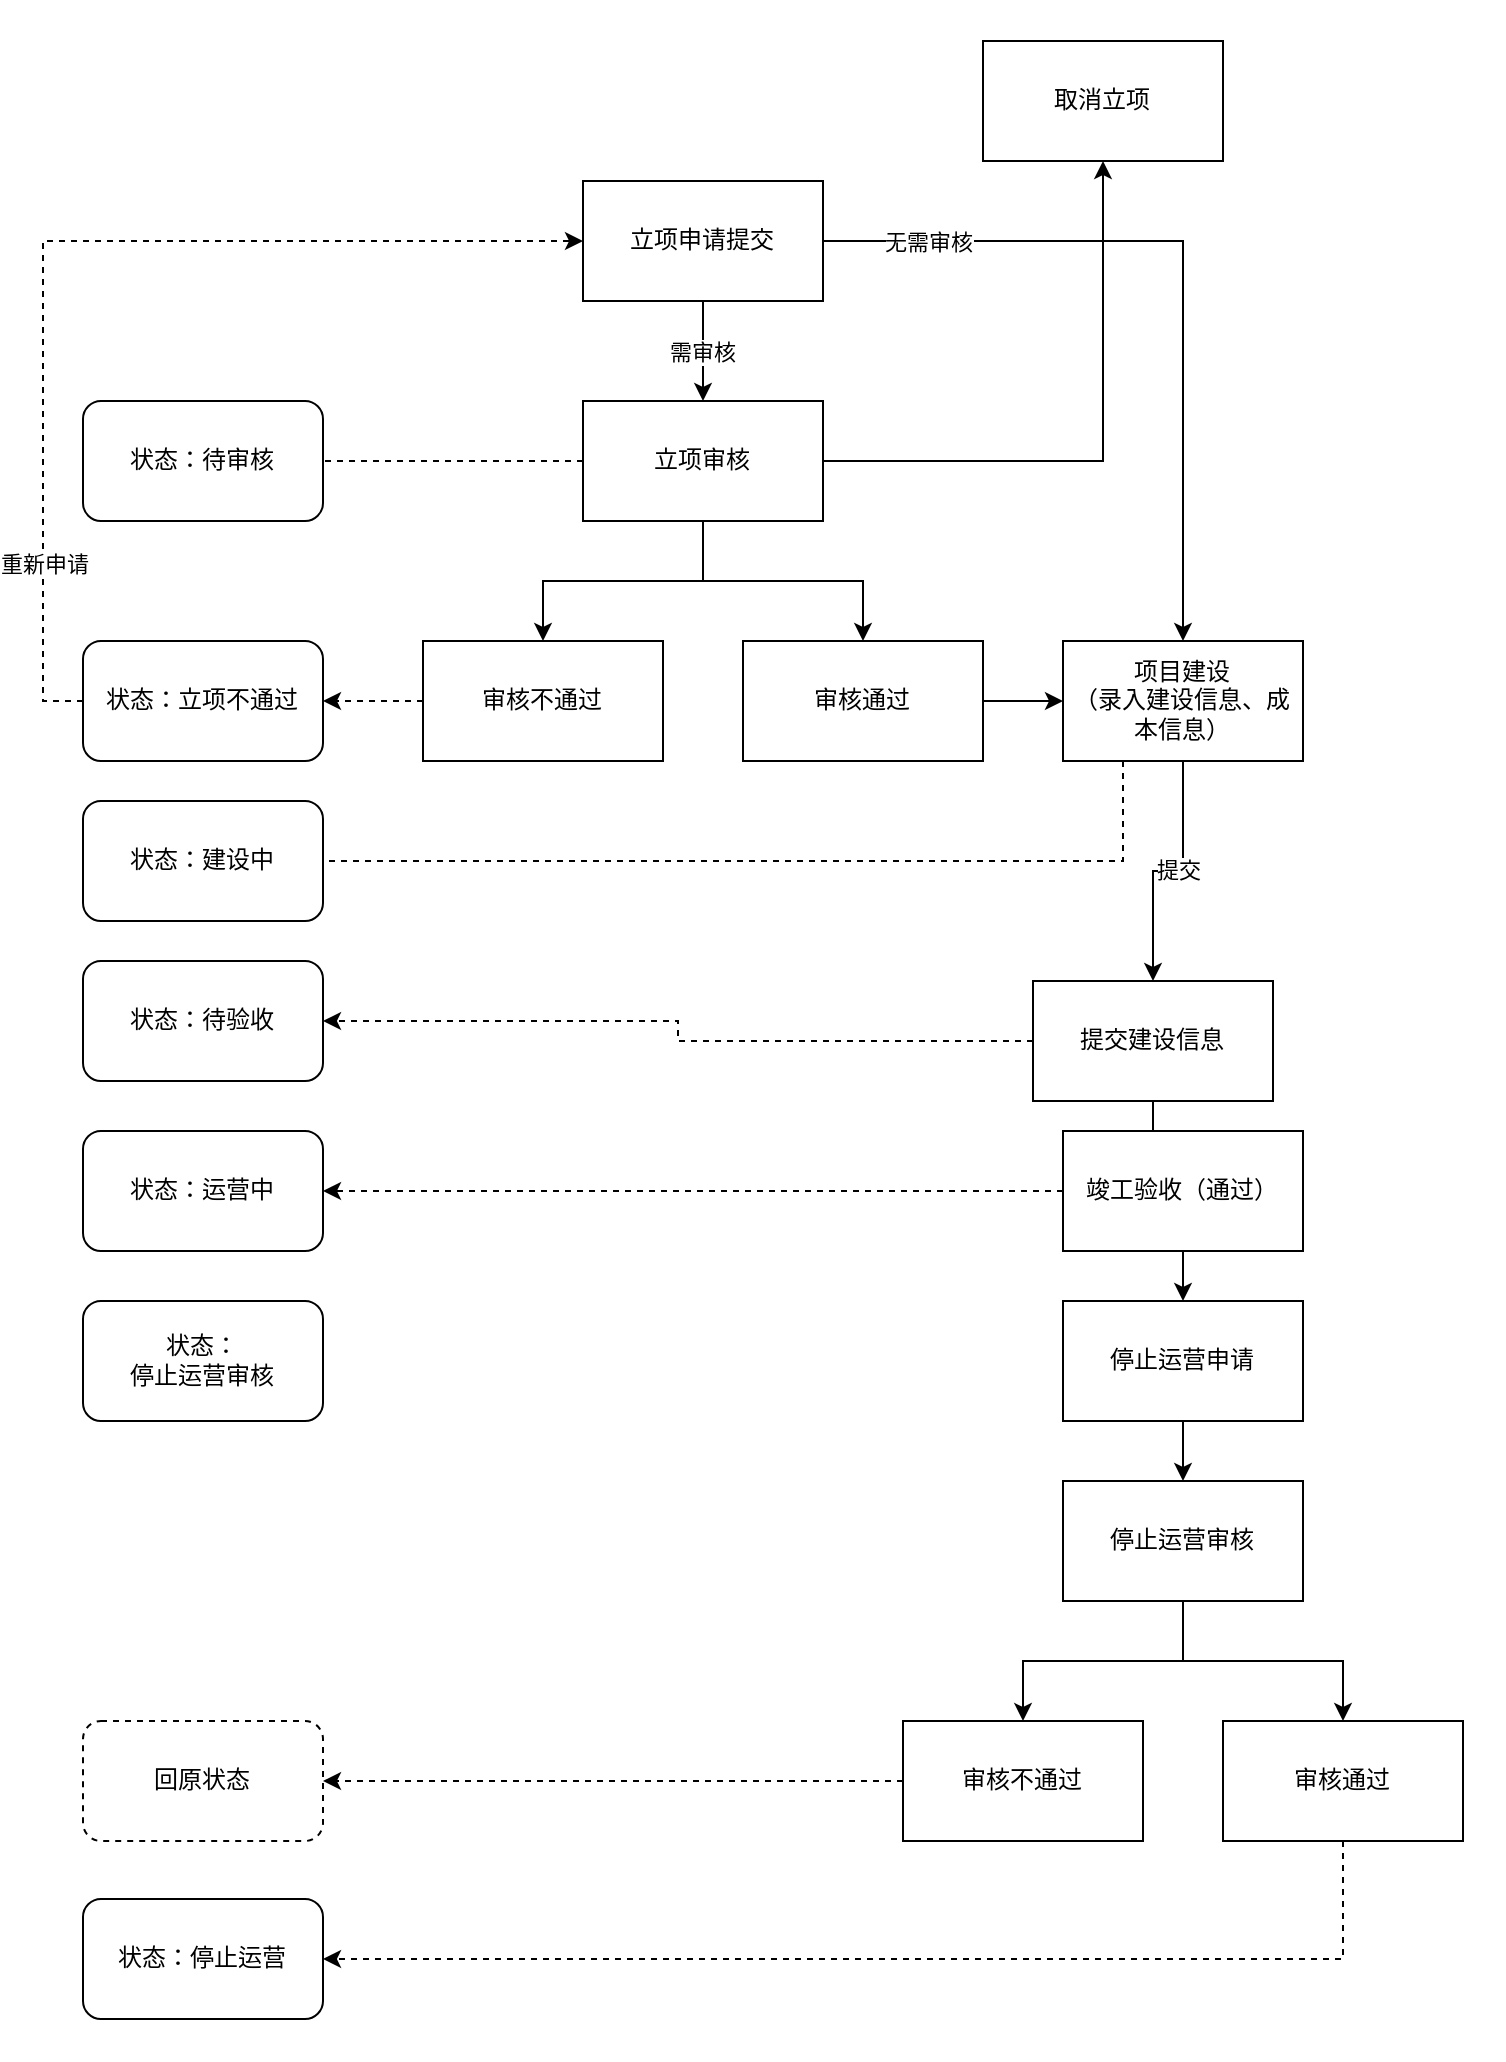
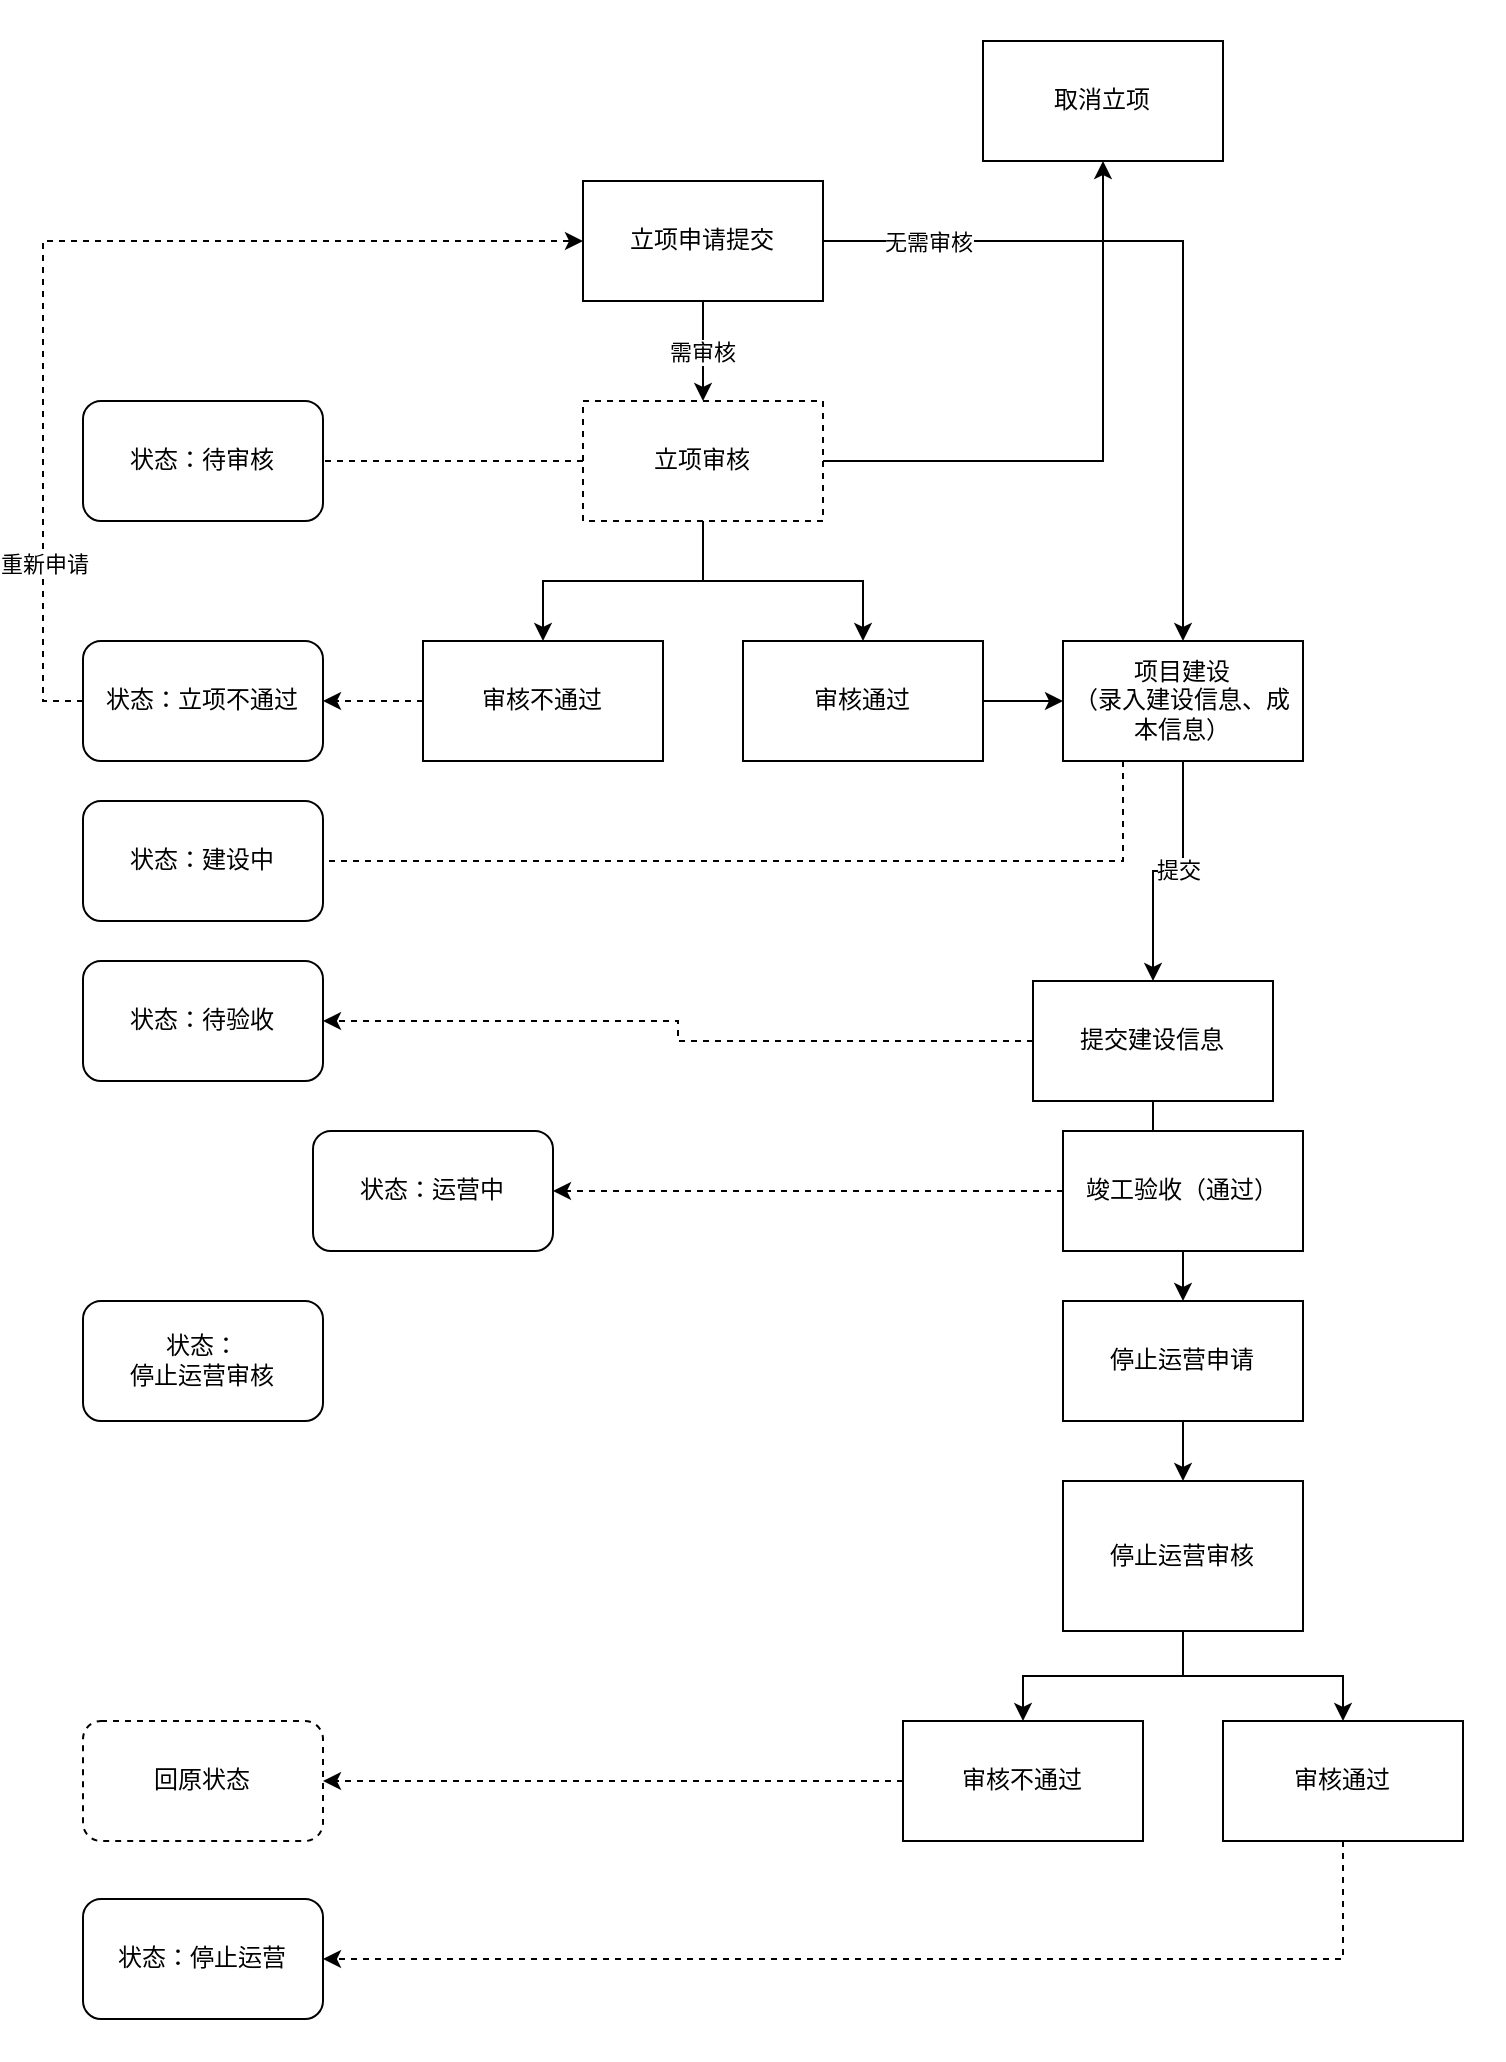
node "立项审核": style solid -> dashed
node "状态：运营中": moved (203, 1191) -> (433, 1191)
node "停止运营审核": size 240x120 -> 240x150
